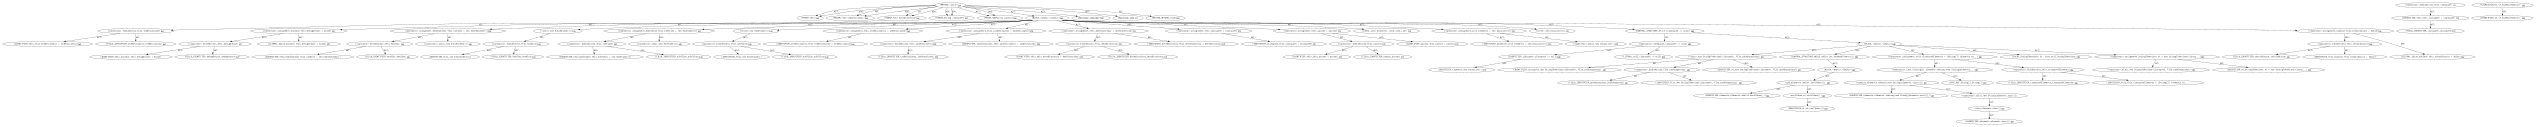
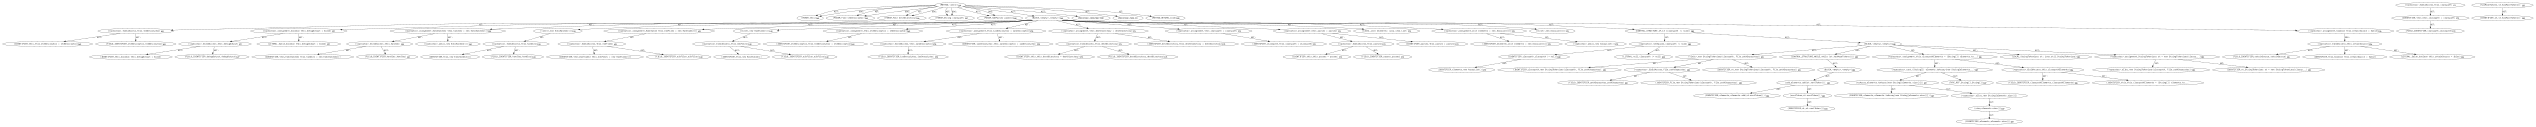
edge "(<operator>.assignment,boolean this.retainSource = false)" -> "(LITERAL,false,boolean this.retainSource = false)": now "(<operator>.fieldAccess,this.retainSource)" -> "(LITERAL,false,boolean this.retainSource = false)"
node "(<operator>.alloc,new Hashtable())": removed
